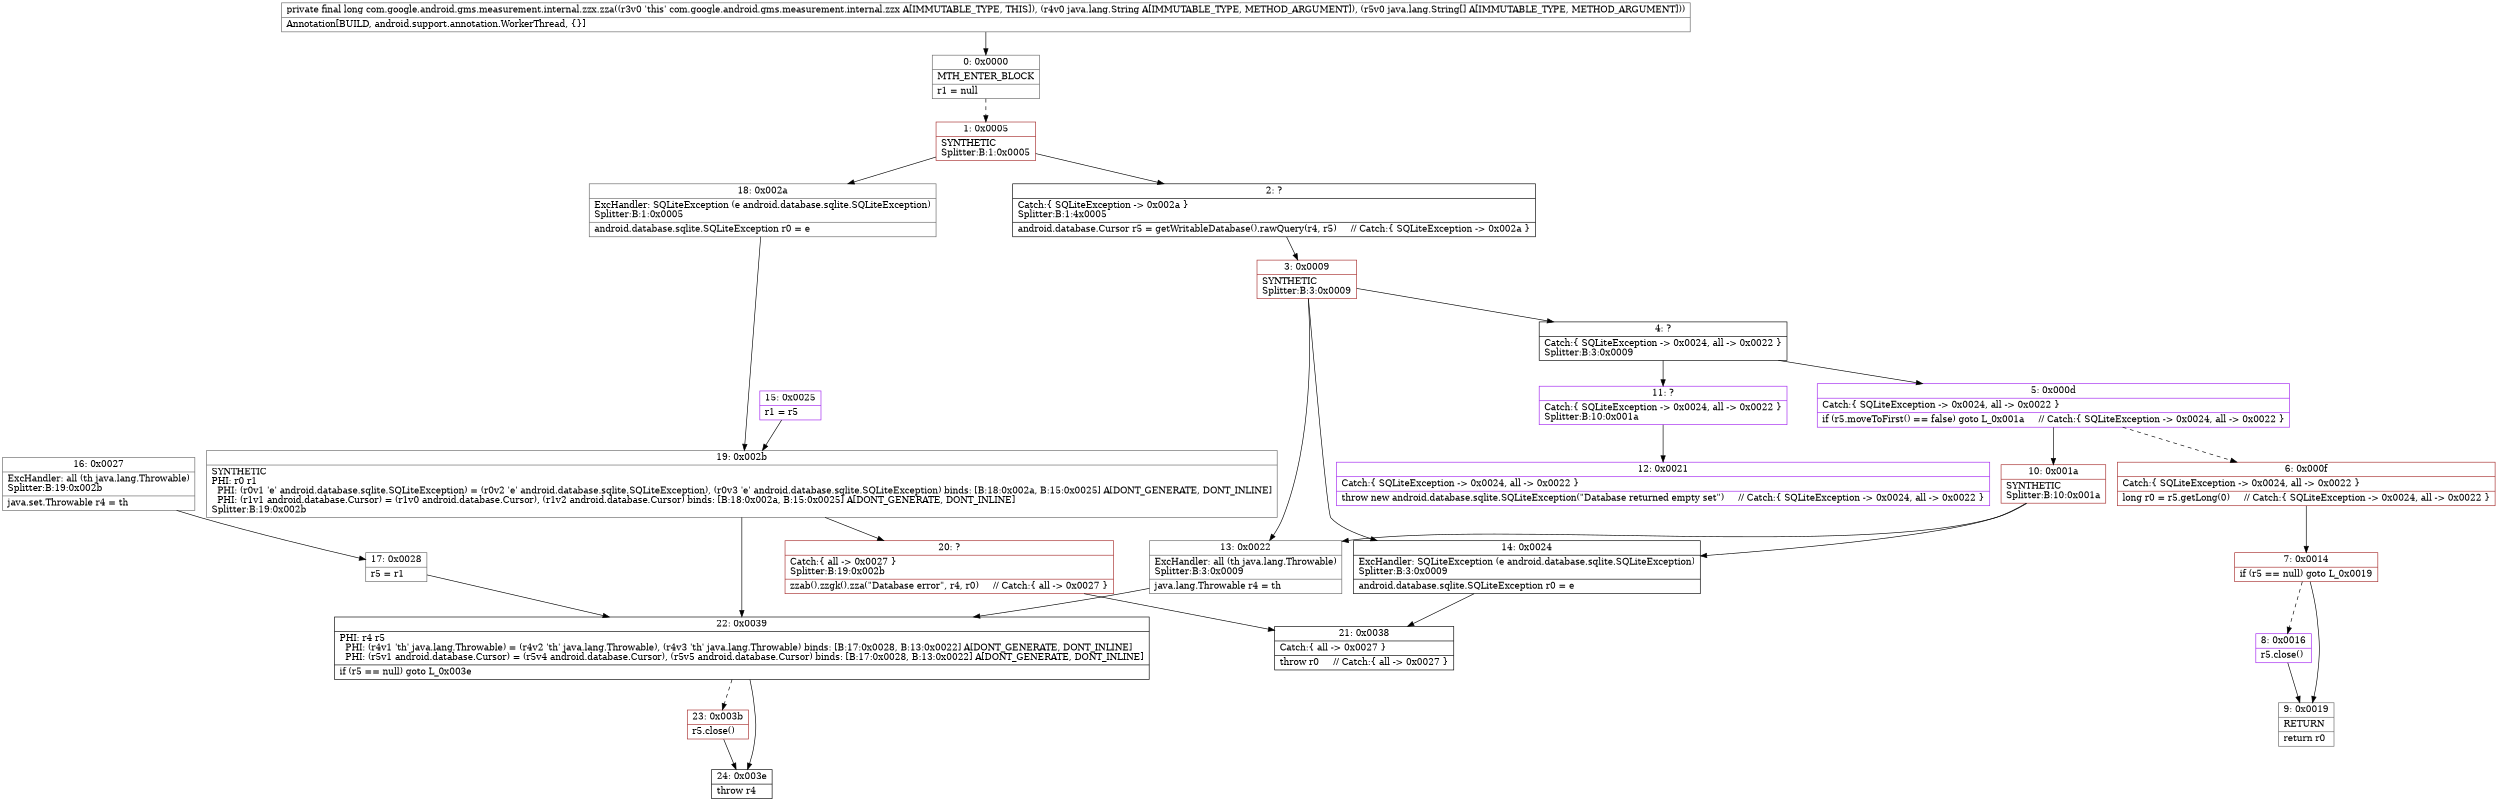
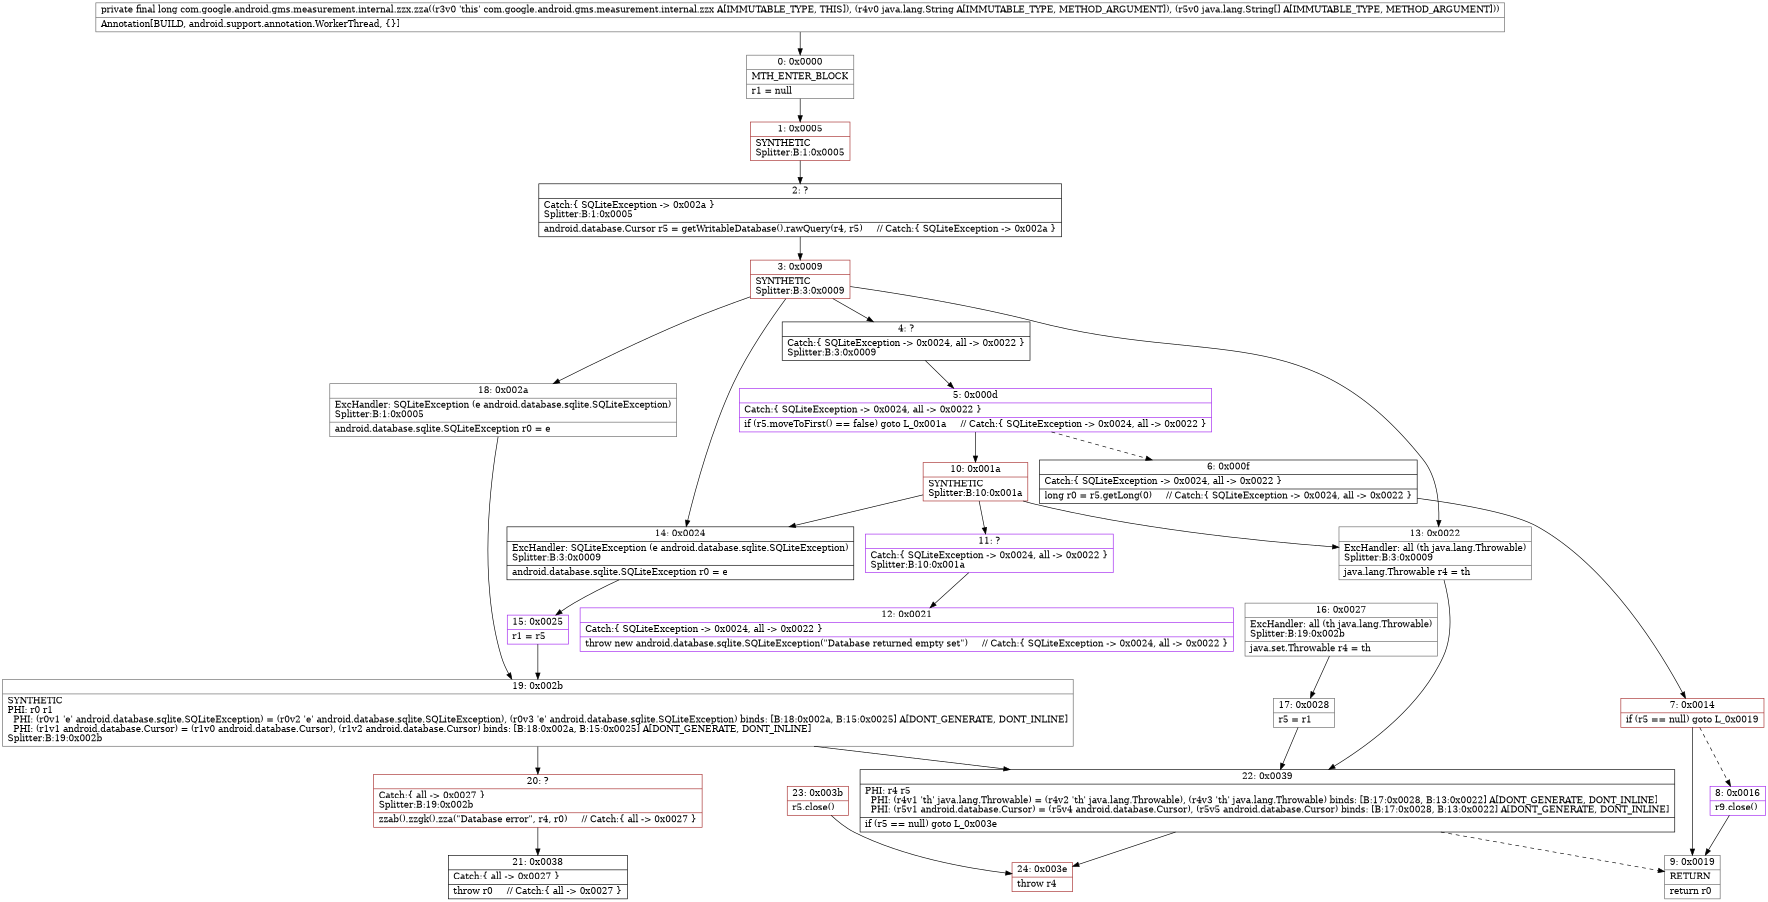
edge "0: 0x0000" -> "1: 0x0005": style dashed -> solid
edge "1: 0x0005" -> "18: 0x002a": now "3: 0x0009" -> "18: 0x002a"
node "2: ?": text "Splitter:B:1:4x0005" -> "Splitter:B:1:0x0005"
edge "4: ?" -> "11: ?": now "10: 0x001a" -> "11: ?"
node "6: 0x000f": color brown -> black
edge "14: 0x0024" -> "21: 0x0038": now "14: 0x0024" -> "15: 0x0025"
node "8: 0x0016": text "r5.close()" -> "r9.close()"
edge "22: 0x0039" -> "23: 0x003b": now "22: 0x0039" -> "9: 0x0019"
node "24: 0x003e": color black -> brown
